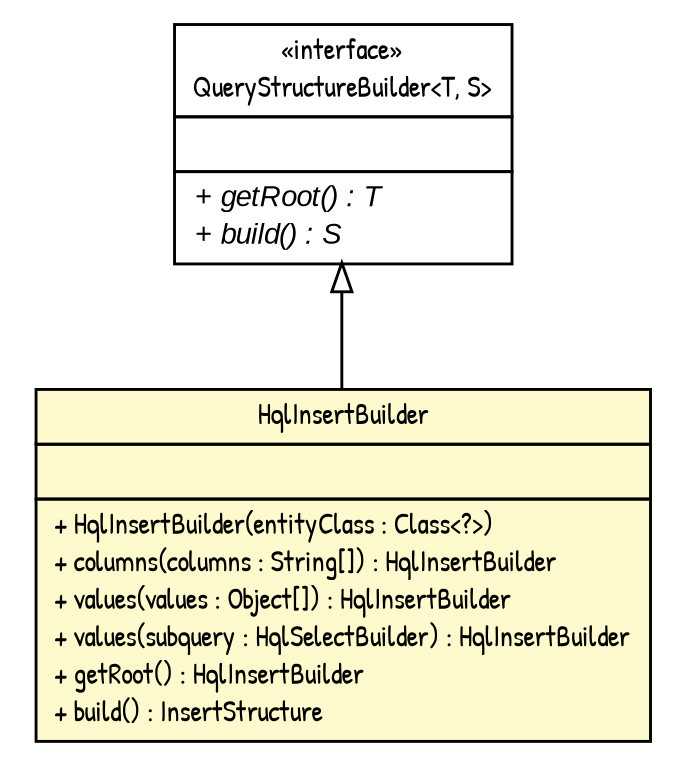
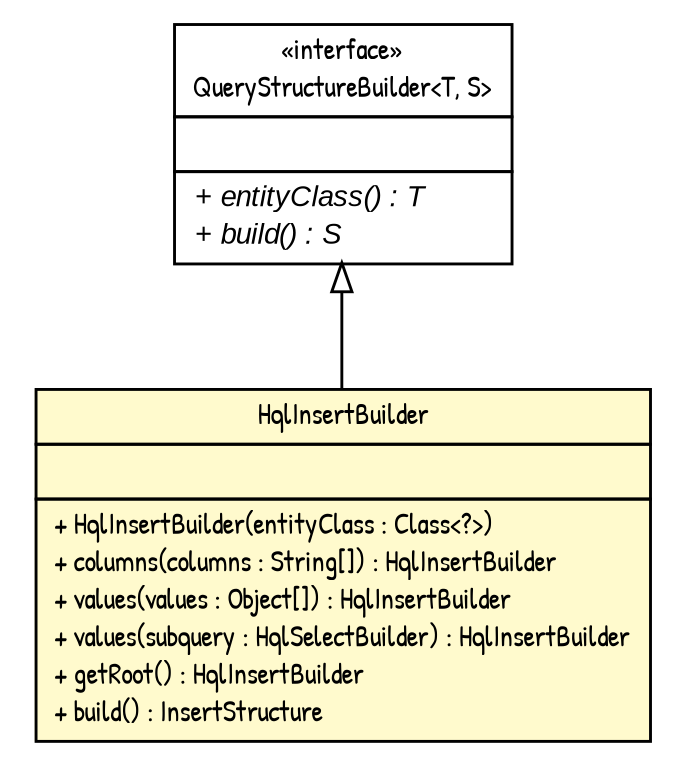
node "QueryStructureBuilder<T, S>": text "+ getRoot() : T" -> "+ entityClass() : T"
